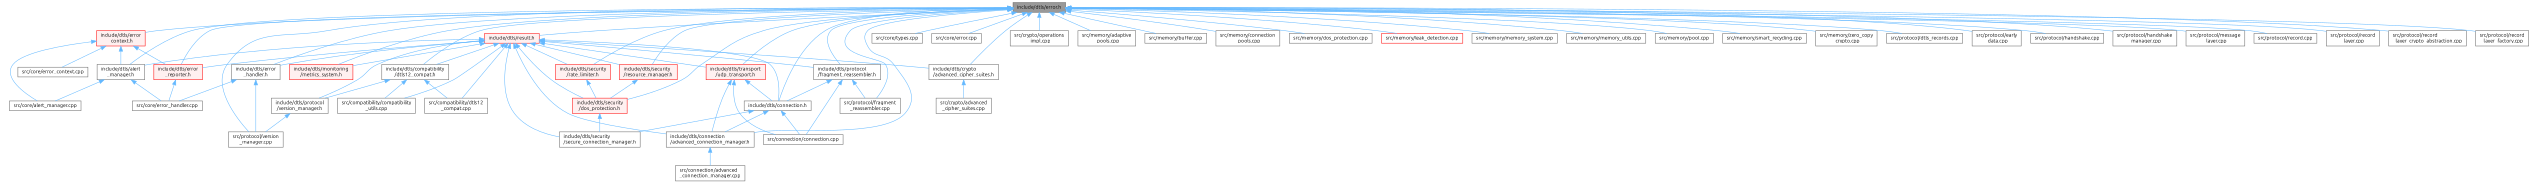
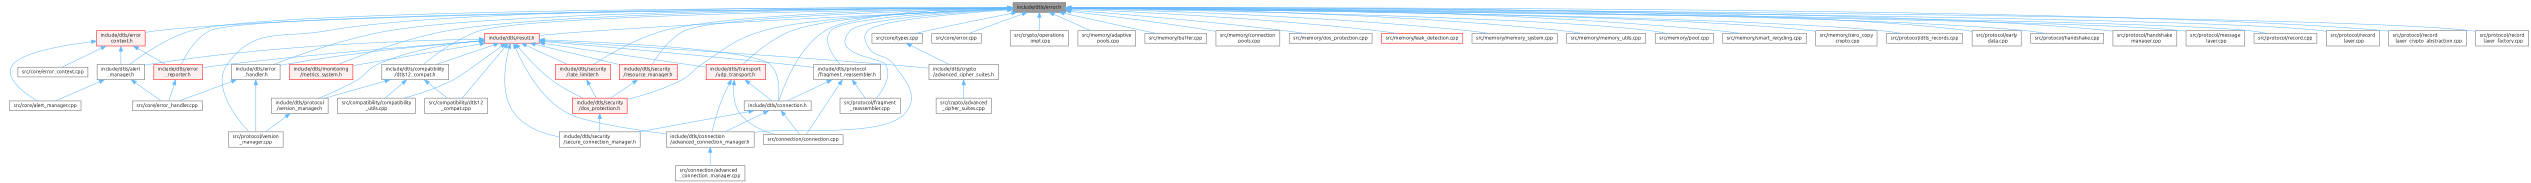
edge "include/dtls/crypto /advanced_cipher_suites.h" -> "include/dtls/error.h": now "include/dtls/crypto /advanced_cipher_suites.h" -> "src/core/types.cpp"
